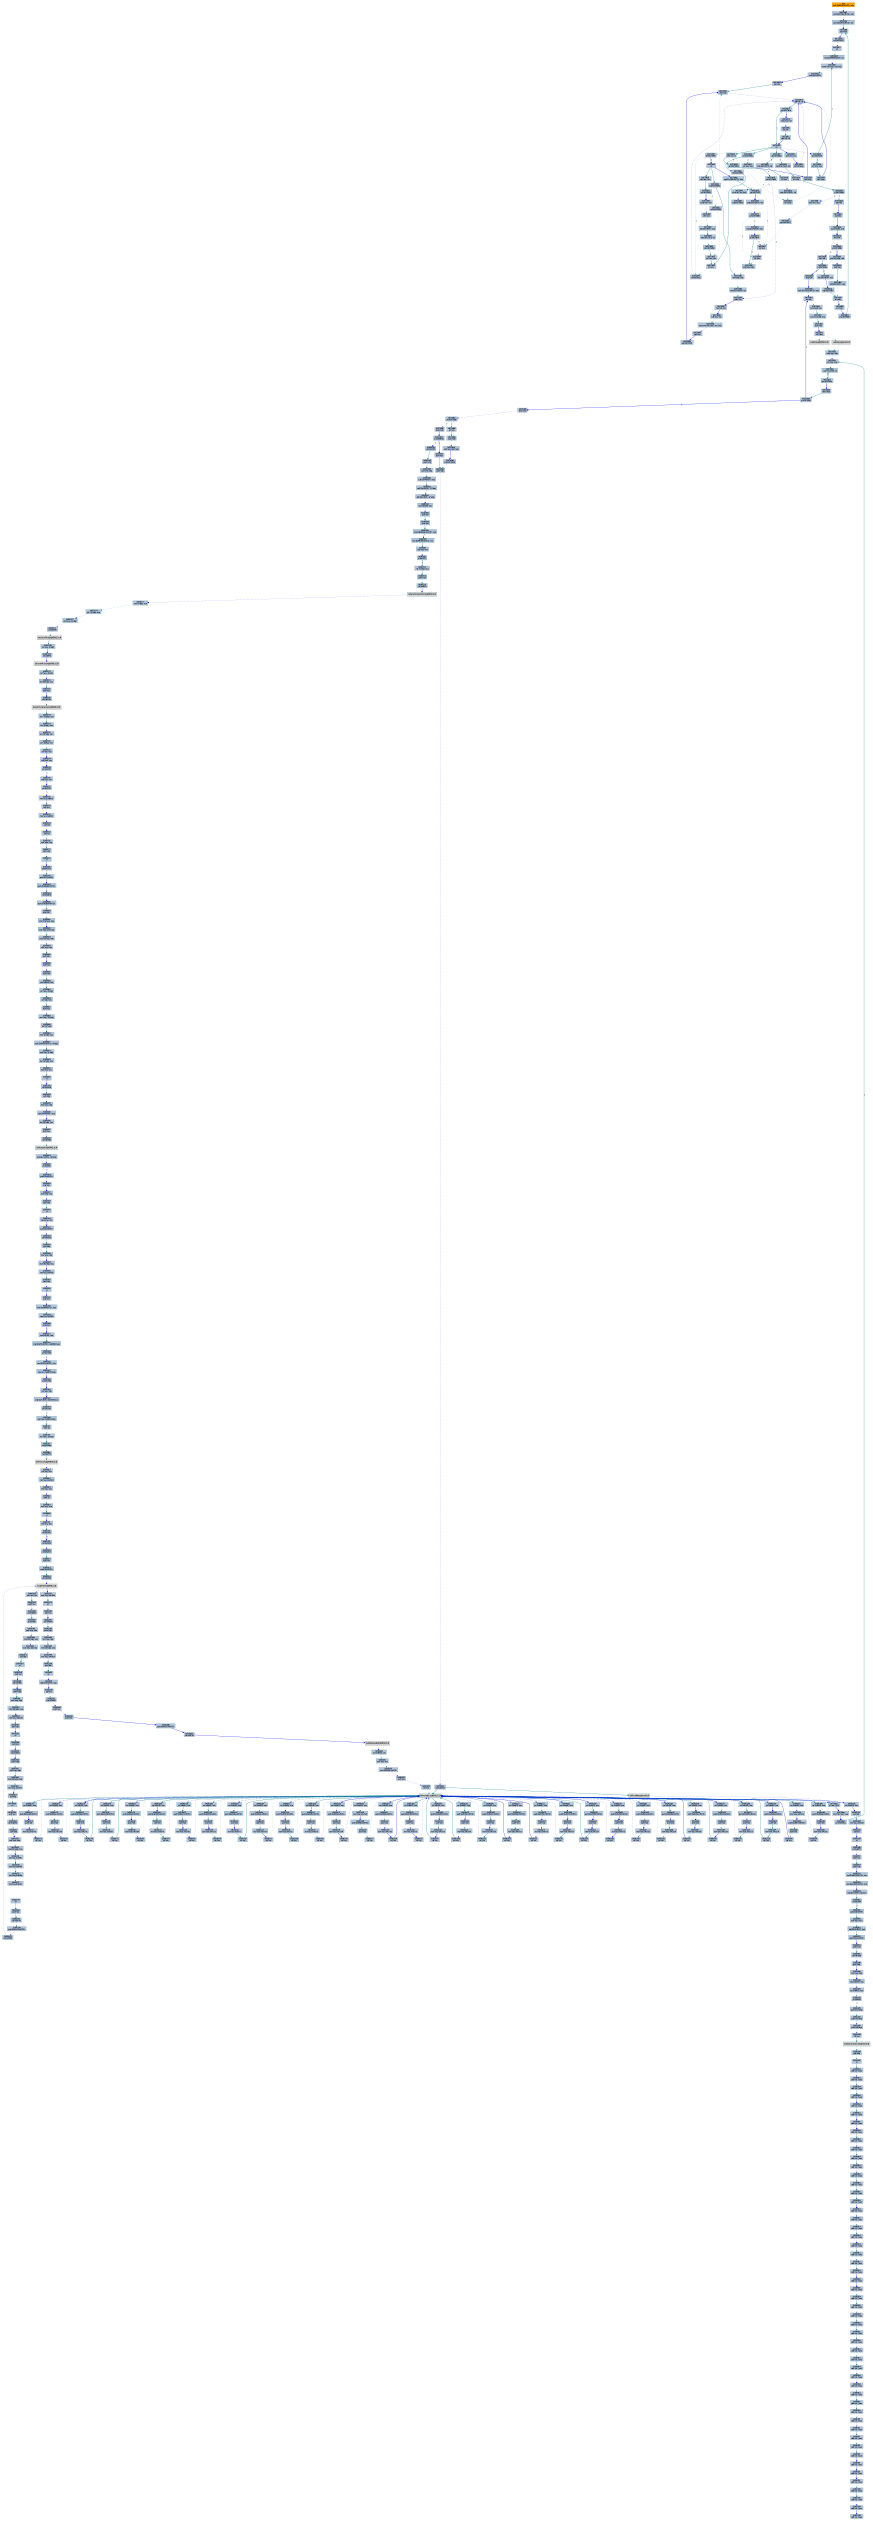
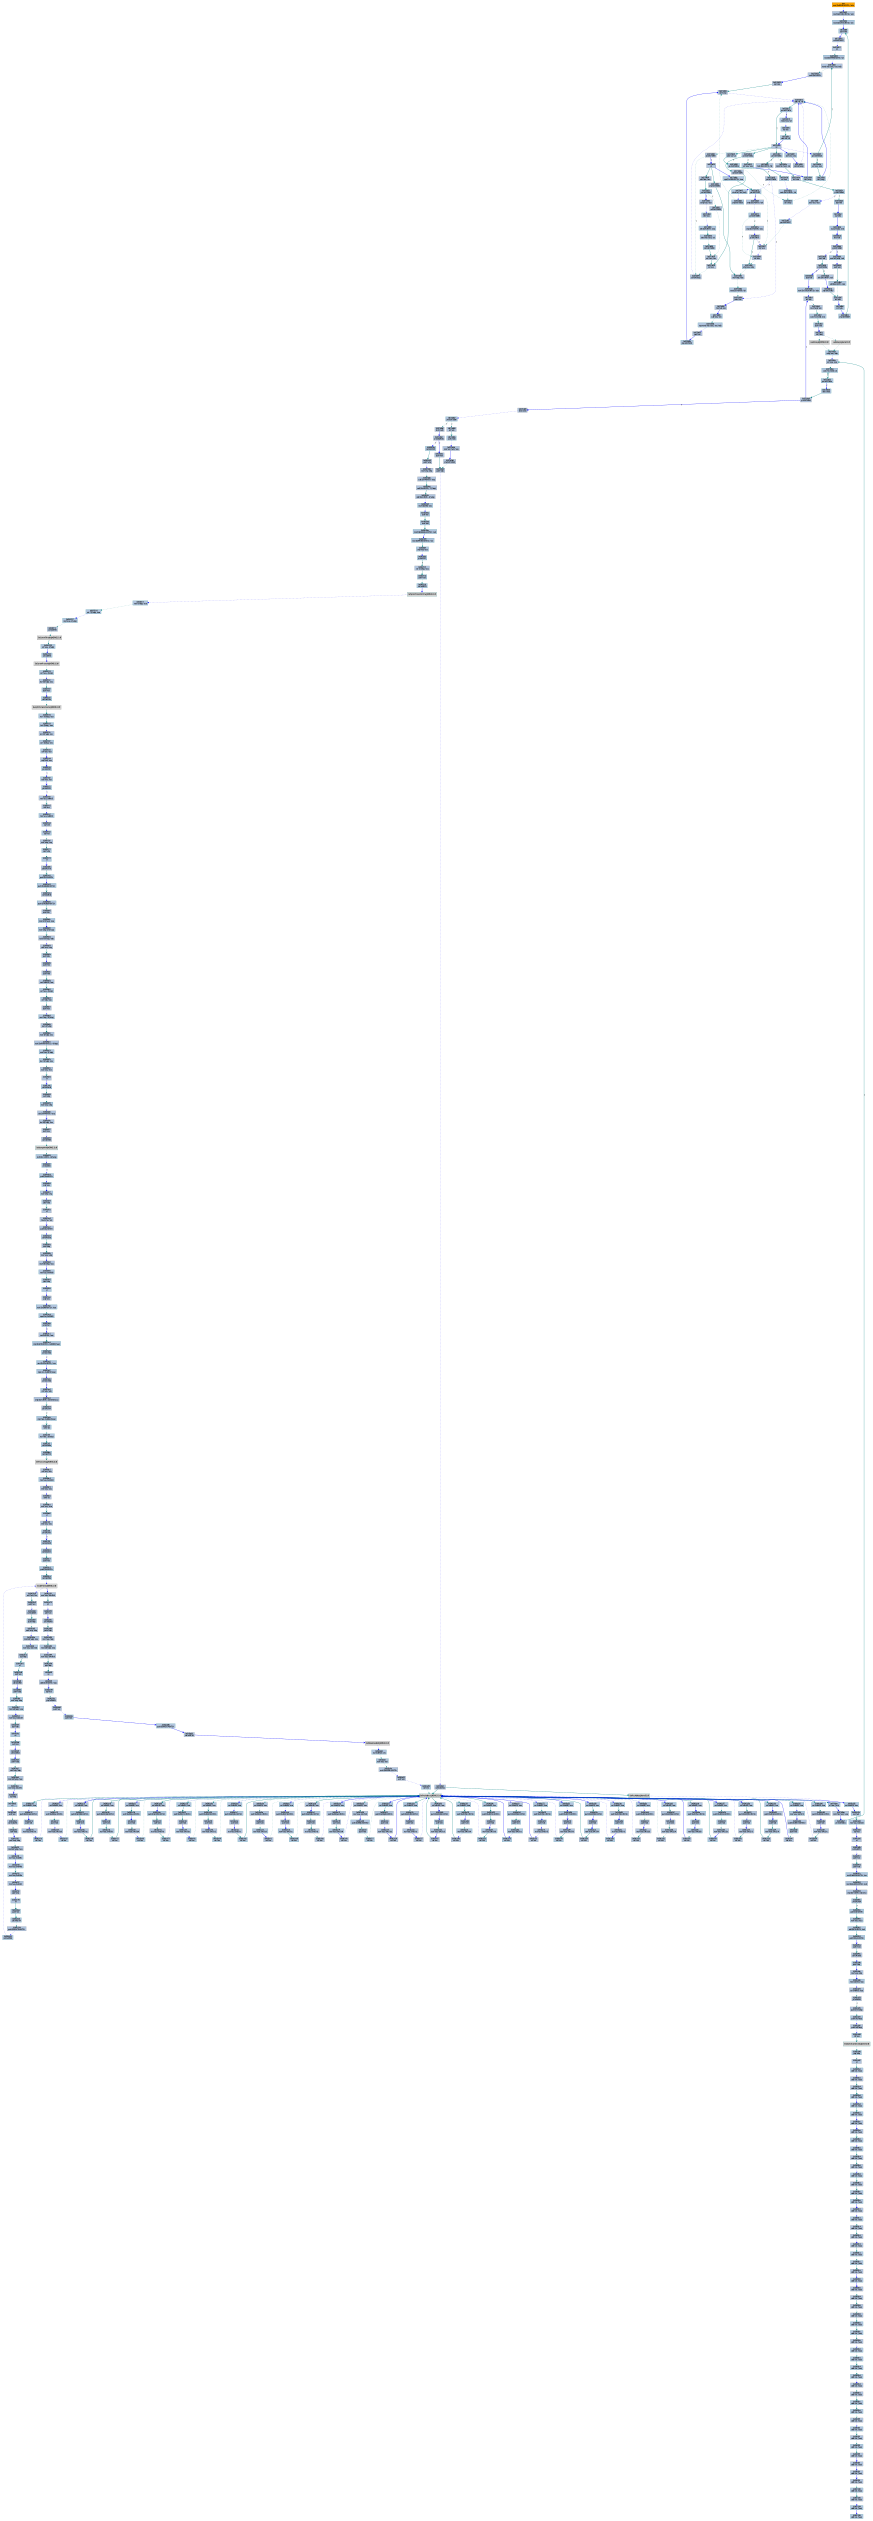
node "0x0042a79c popl %ebp": added
